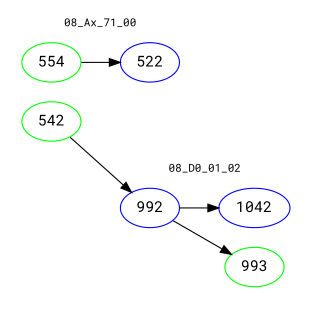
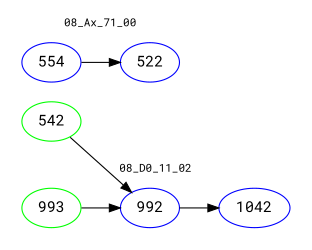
node "554": color green -> blue
cluster "08_D0_01_02": label "08_D0_01_02" -> "08_D0_11_02"
edge "992" -> "993": reversed
